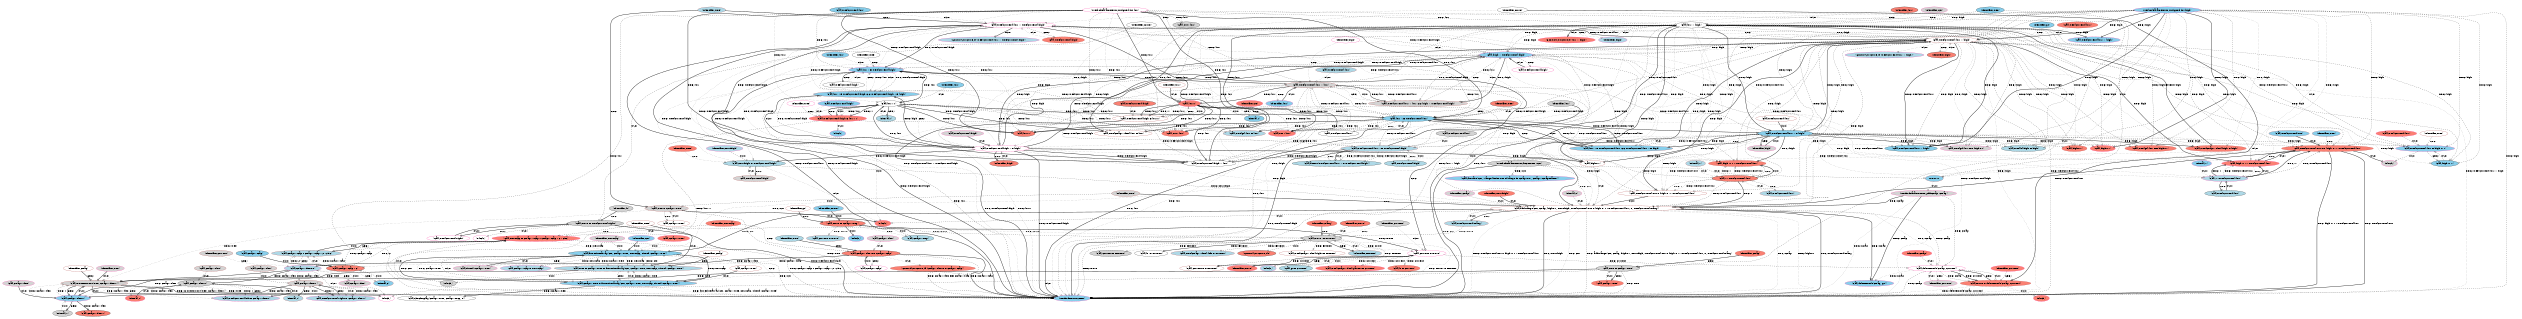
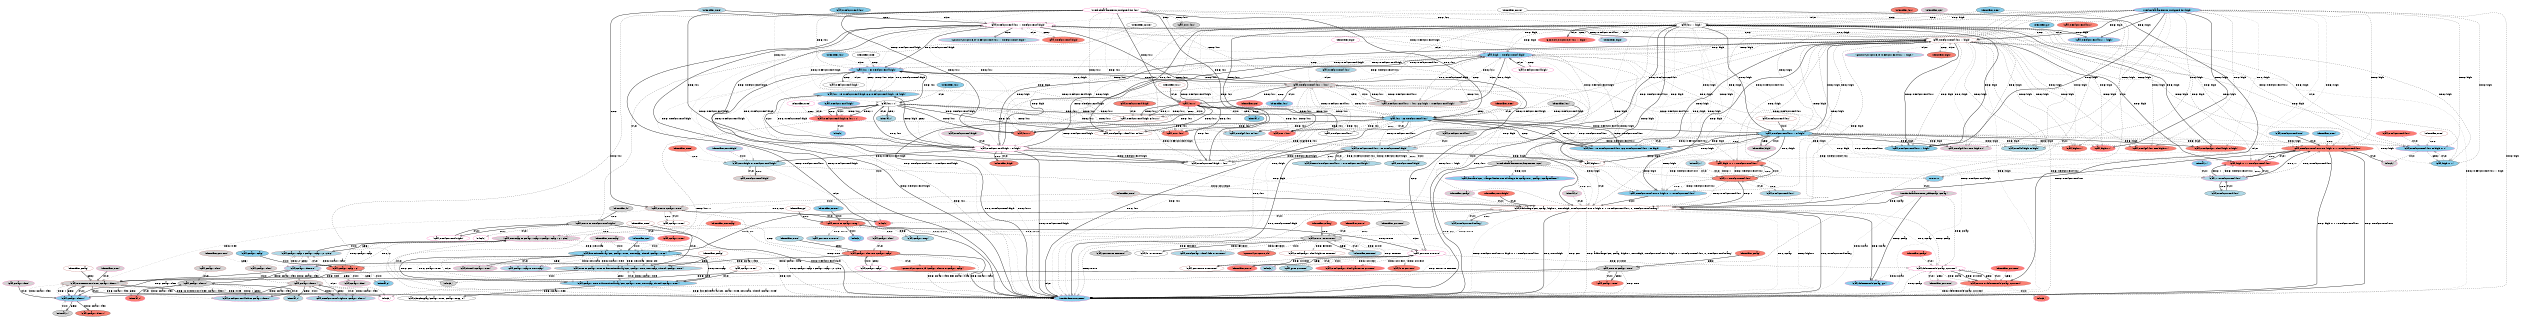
edge "(Call,low > high)" -> "(Call,tree[cmap->tlen].high = high)": label "EMPTY: high" -> "DDG: high"
edge "1000111" -> "(MethodParameterIn,pdf_cmap *cmap)": reversed
node "(Call,tree[current].out + high + 1 - tree[current].low)": fillcolor white -> skyblue
edge "(Call,cmap->ttop)" -> "(Call,move = cmap->ttop)": label "AST: " -> "DDG: "
node "(Call,new_cap = cmap->tcap ? cmap->tcap * 2 : 256)": fillcolor salmon -> lightgrey
